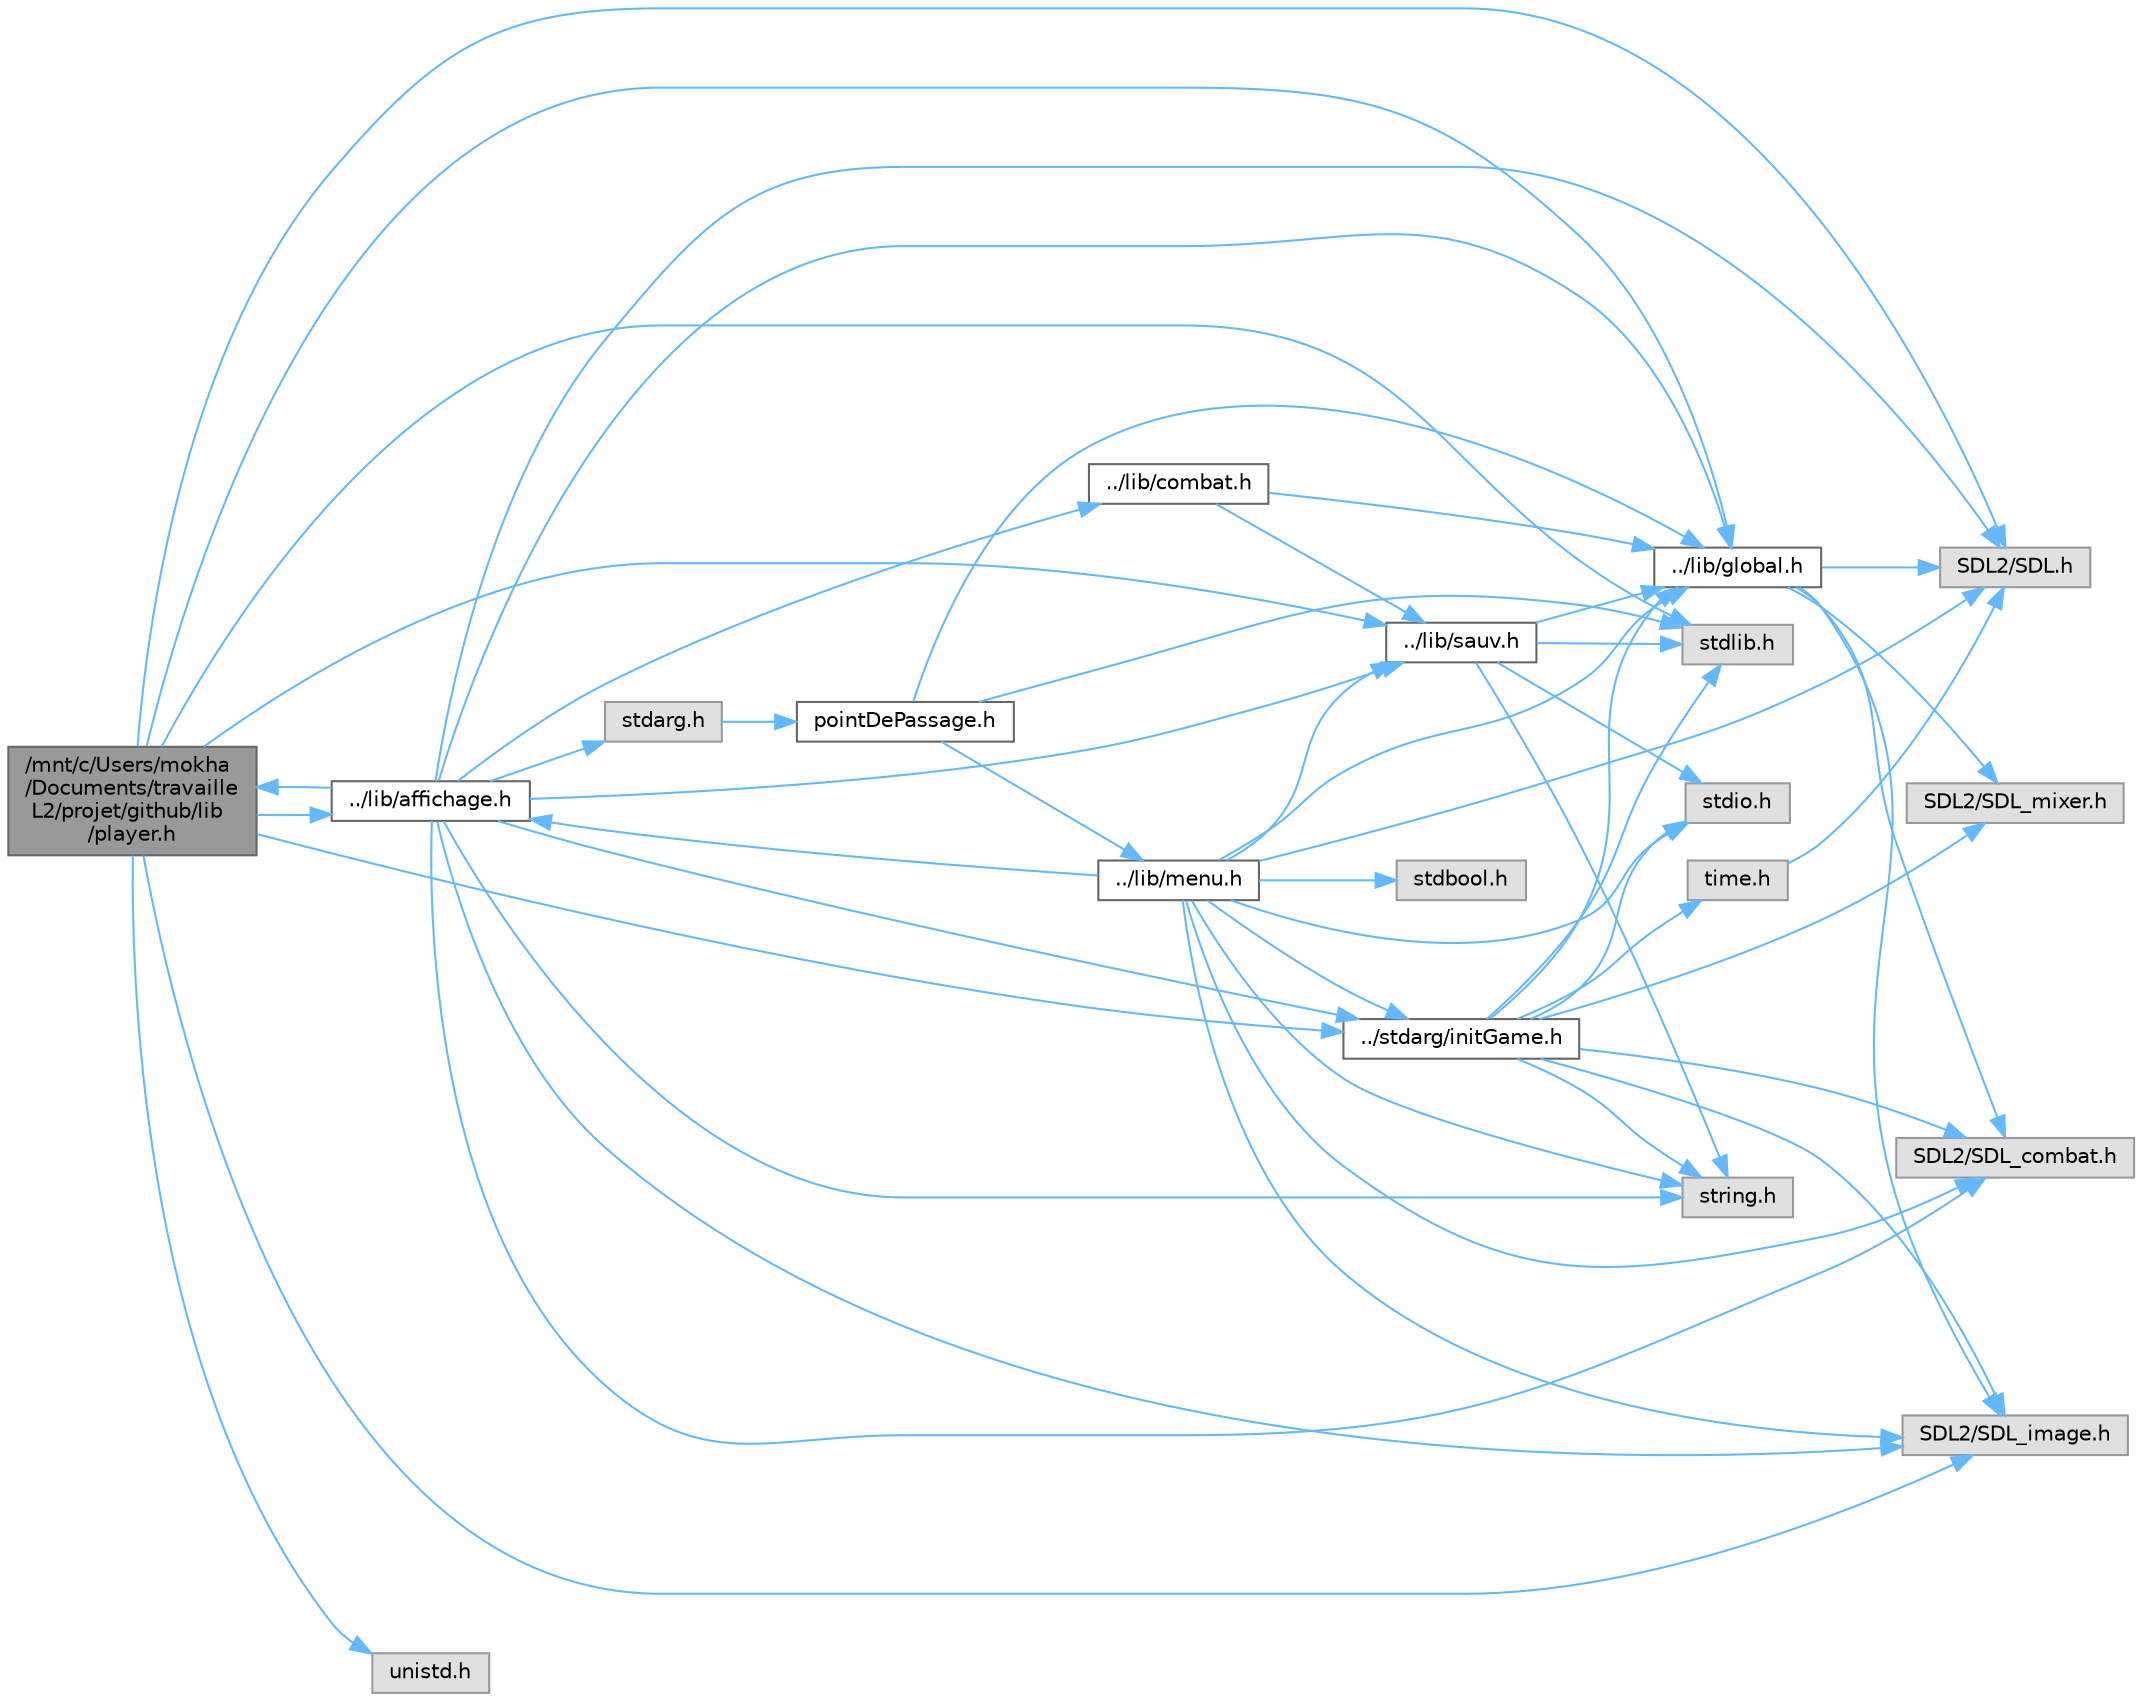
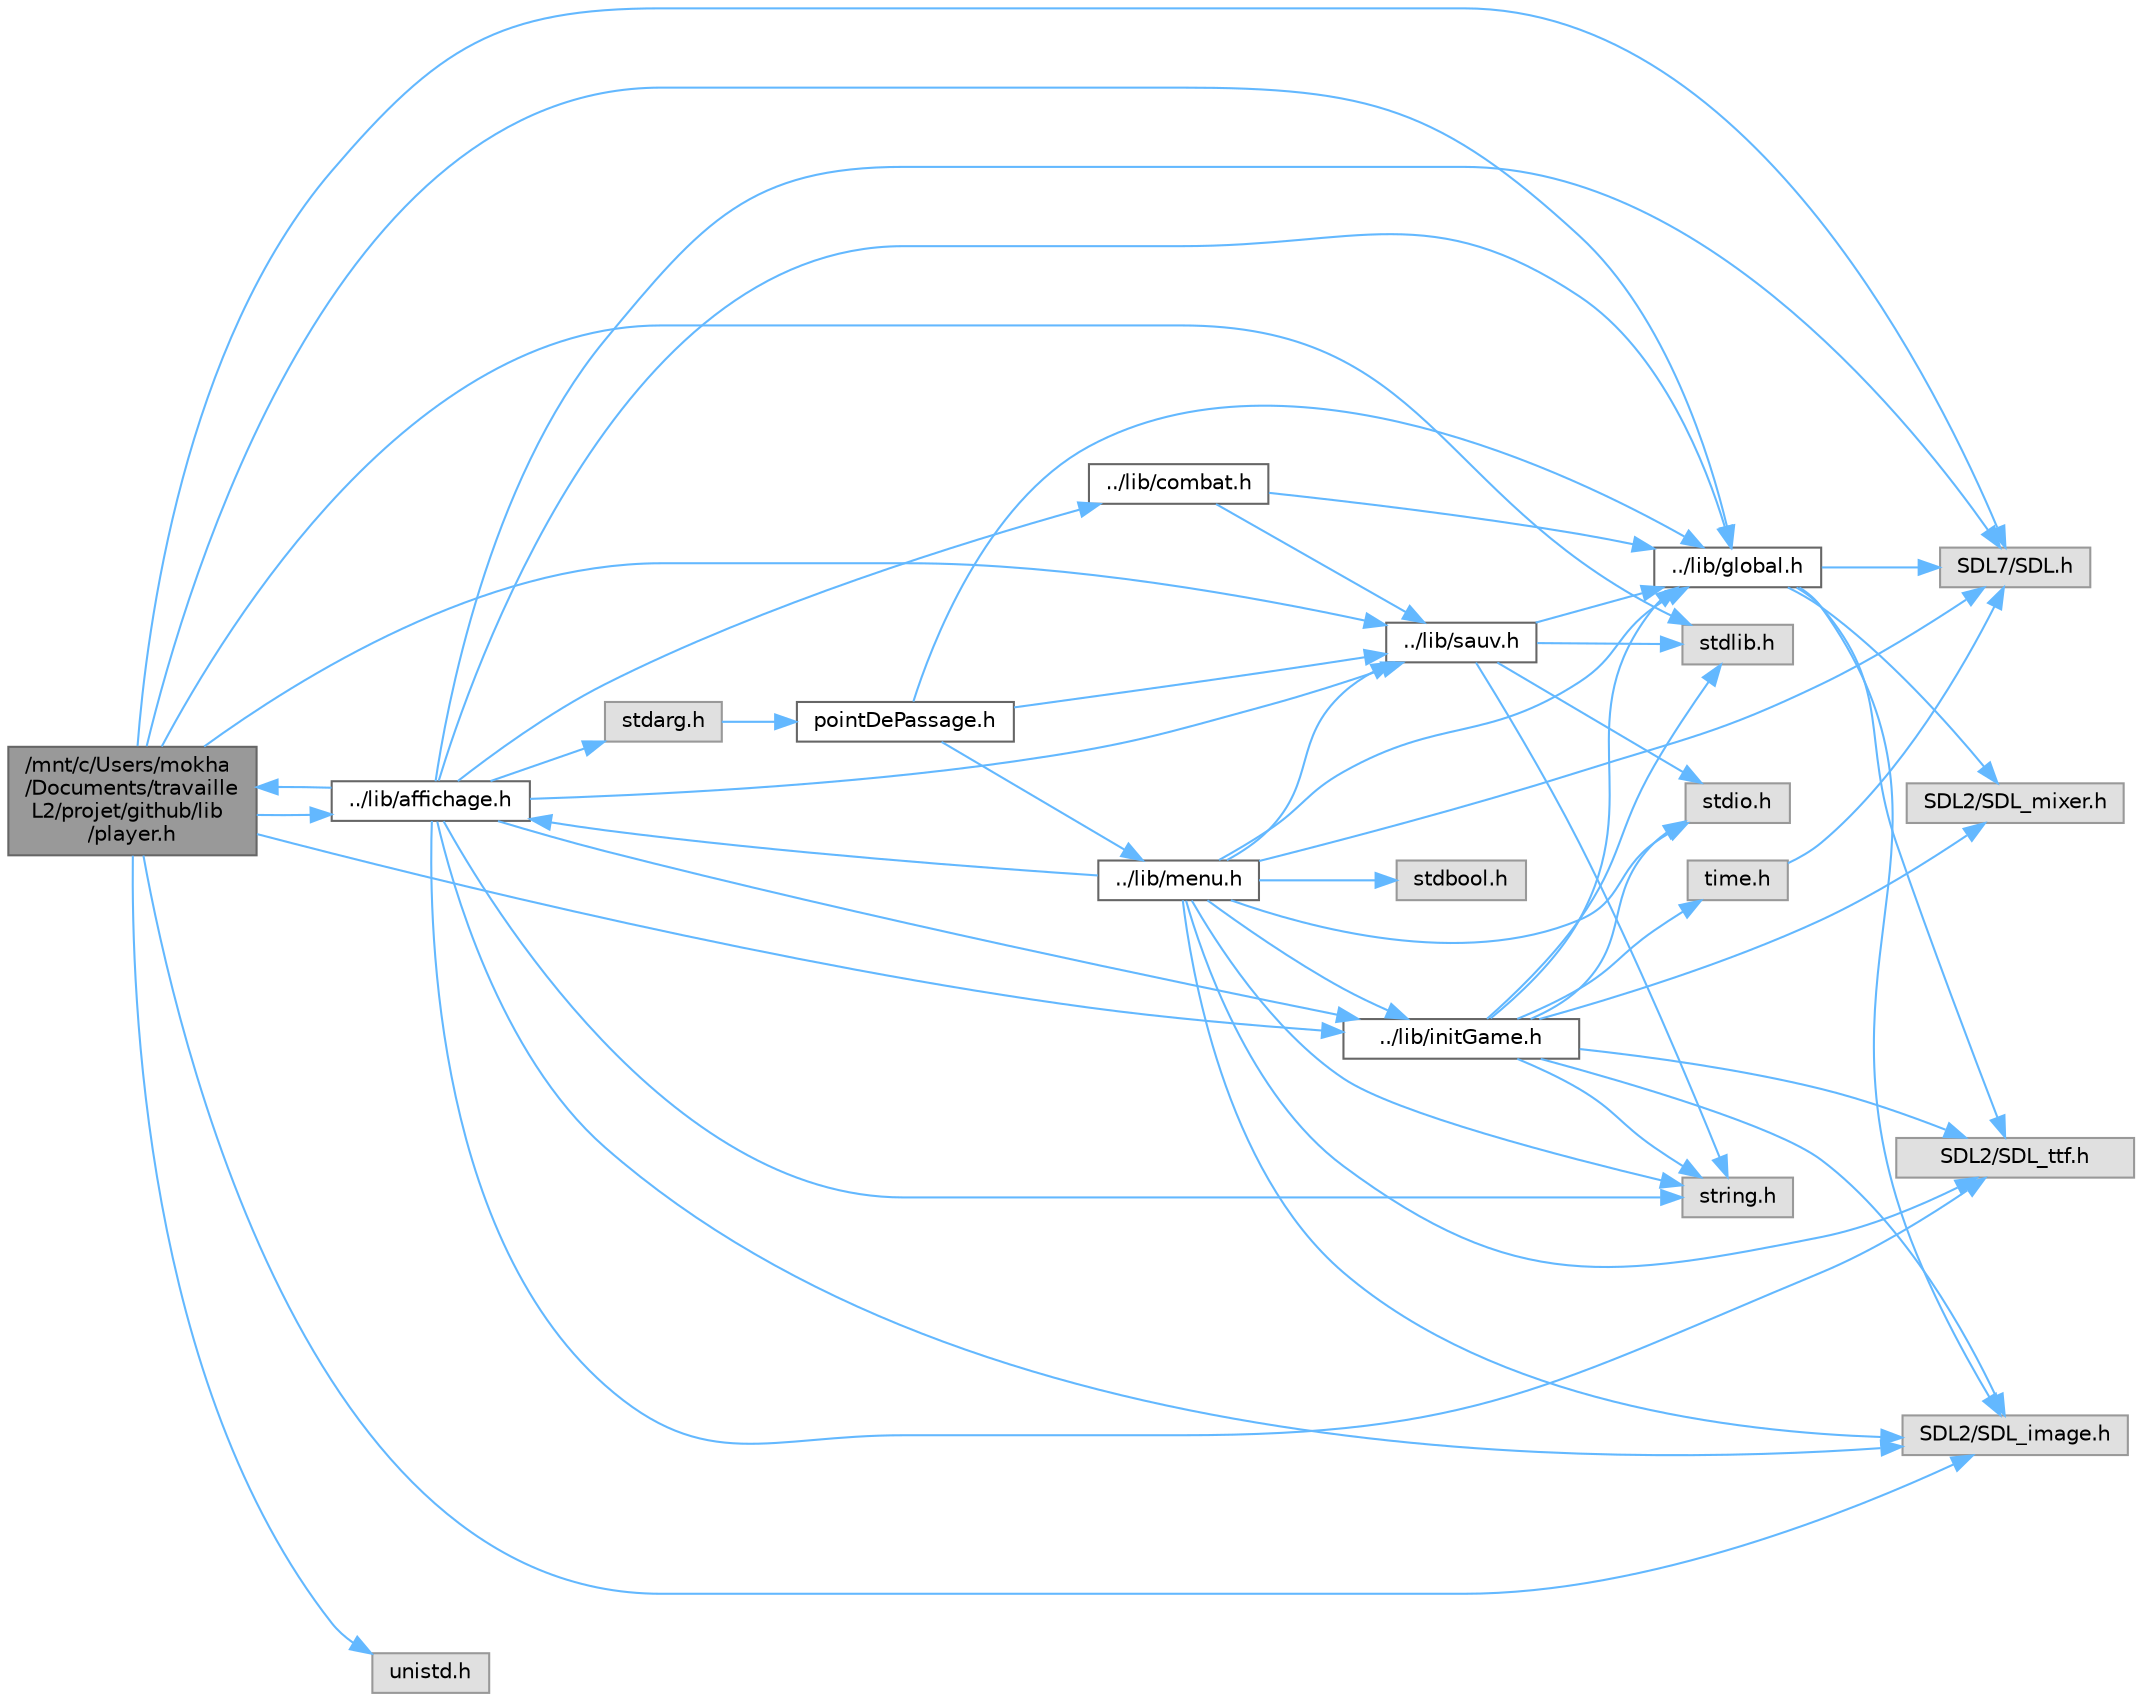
node "SDL2/SDL.h": label "SDL2/SDL.h" -> "SDL7/SDL.h"
edge "pointDePassage.h" -> "stdlib.h": now "pointDePassage.h" -> "../lib/sauv.h"
node "../stdarg/initGame.h": label "../stdarg/initGame.h" -> "../lib/initGame.h"
node "SDL2/SDL_combat.h": label "SDL2/SDL_combat.h" -> "SDL2/SDL_ttf.h"
